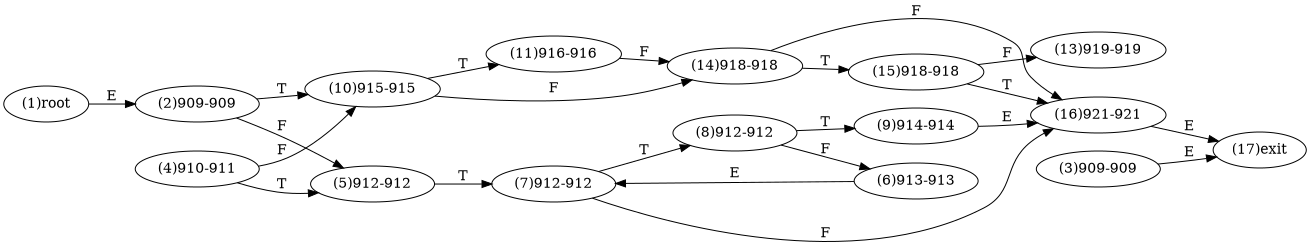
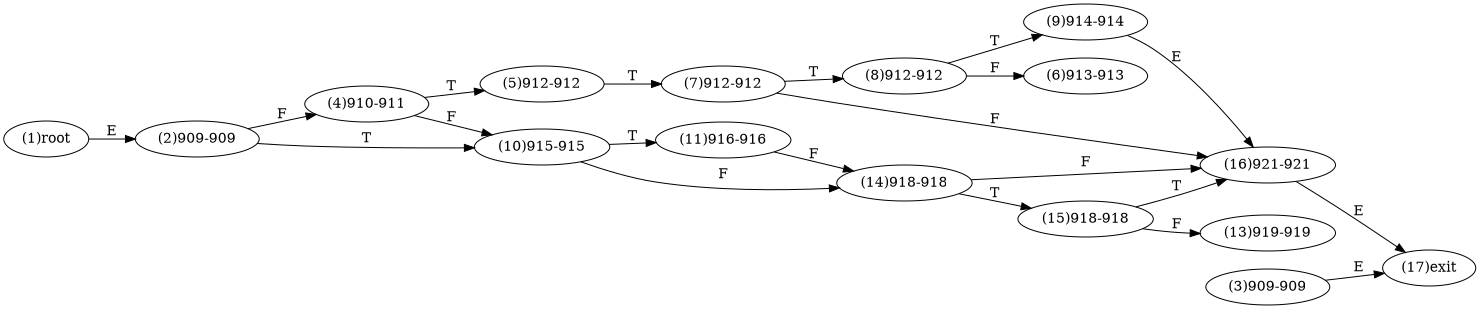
edge "(2)909-909" -> "(5)912-912": now "(2)909-909" -> "(4)910-911"
edge "(6)913-913" -> "(7)912-912": removed, label "E"
